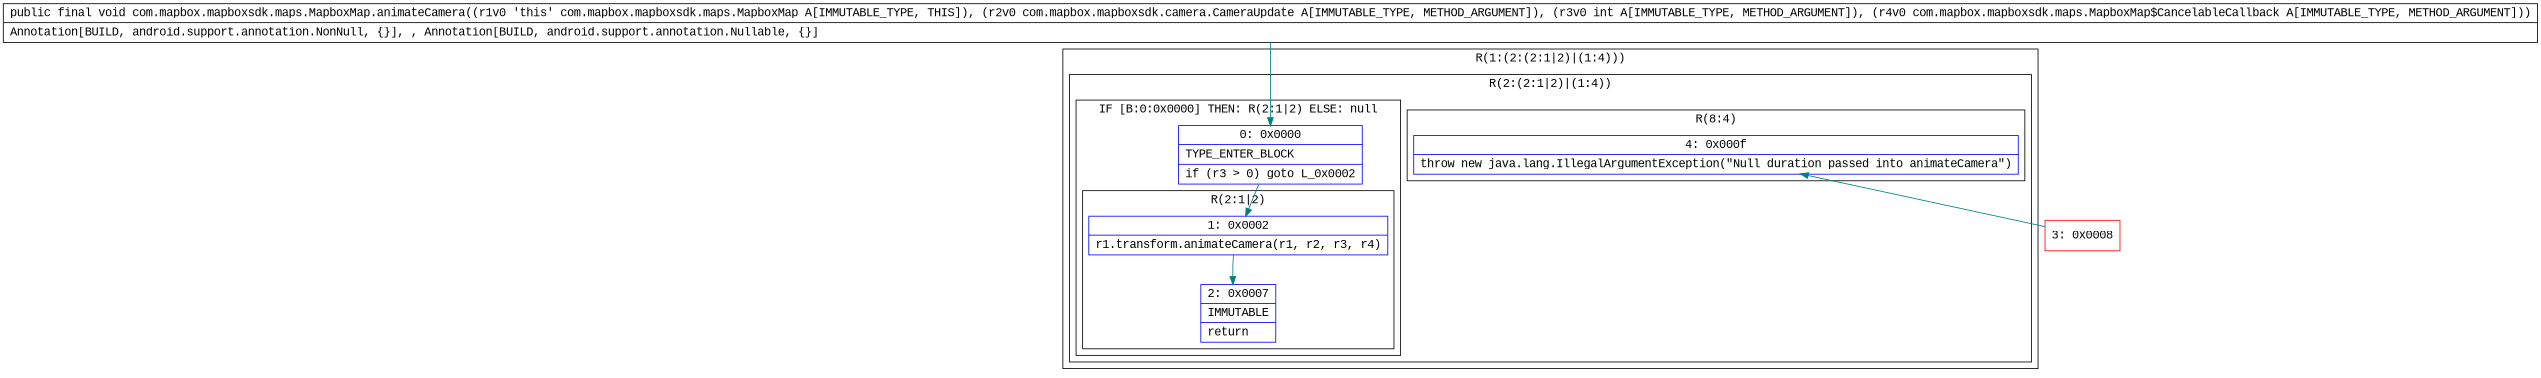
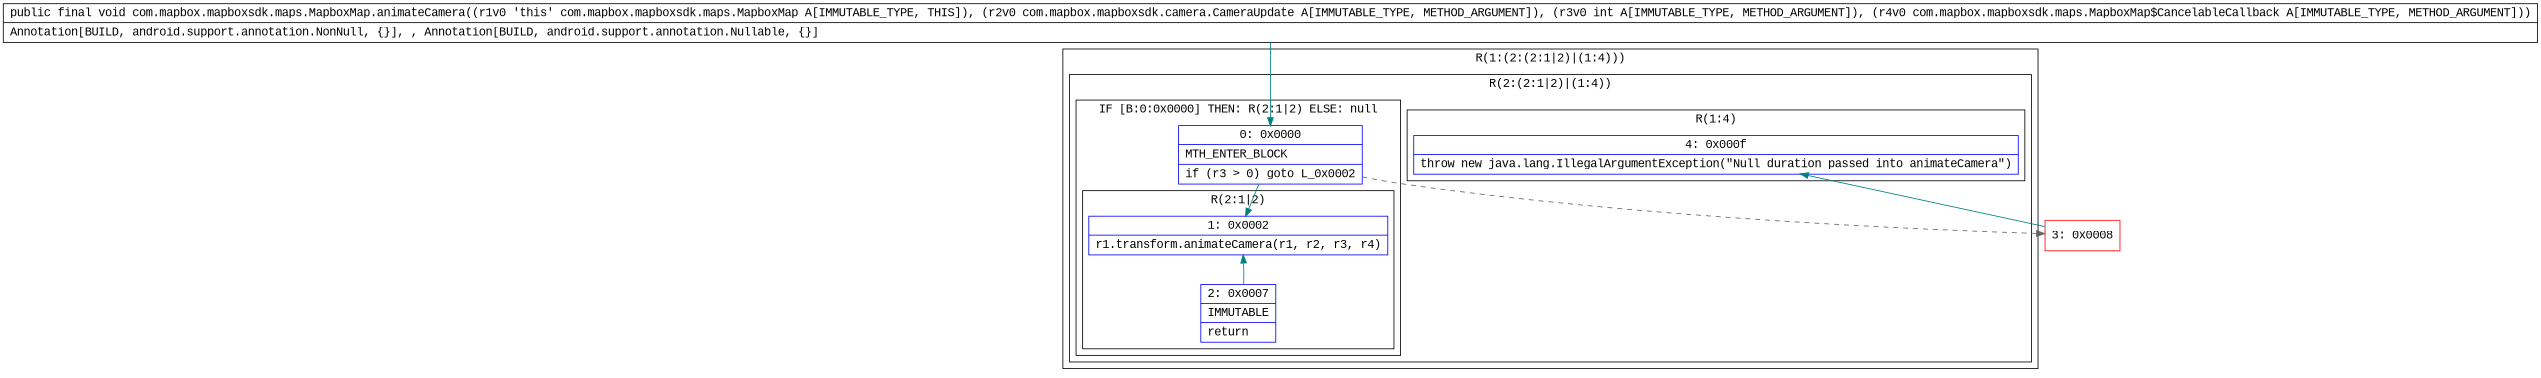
cluster "R(8:4)": label "R(8:4)" -> "R(1:4)"
node "0: 0x0000": text "TYPE_ENTER_BLOCK" -> "MTH_ENTER_BLOCK"
edge "0: 0x0000" -> "3: 0x0008": added
edge "1: 0x0002" -> "2: 0x0007": reversed
